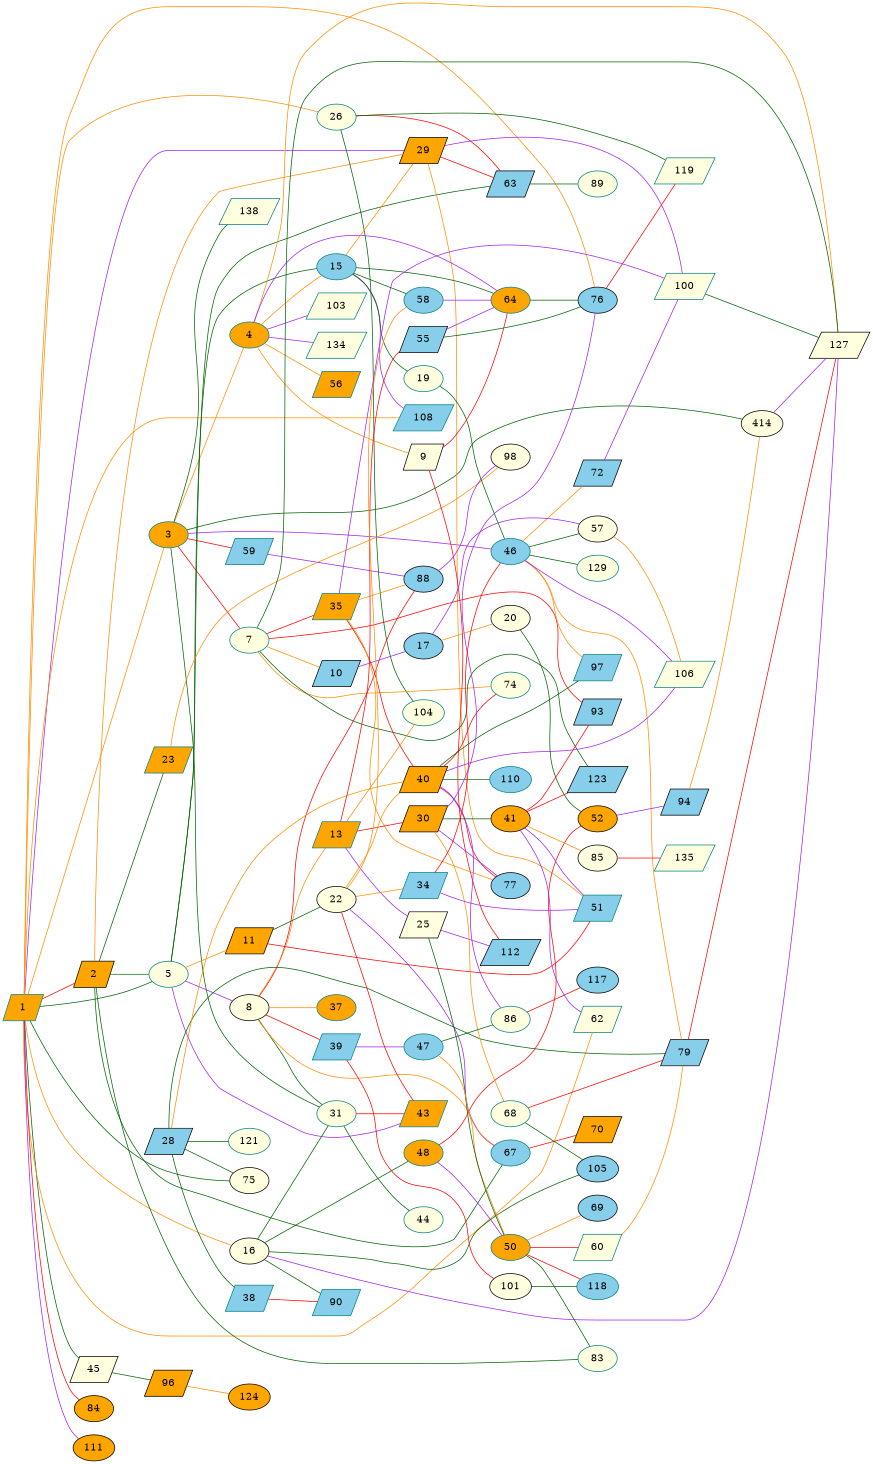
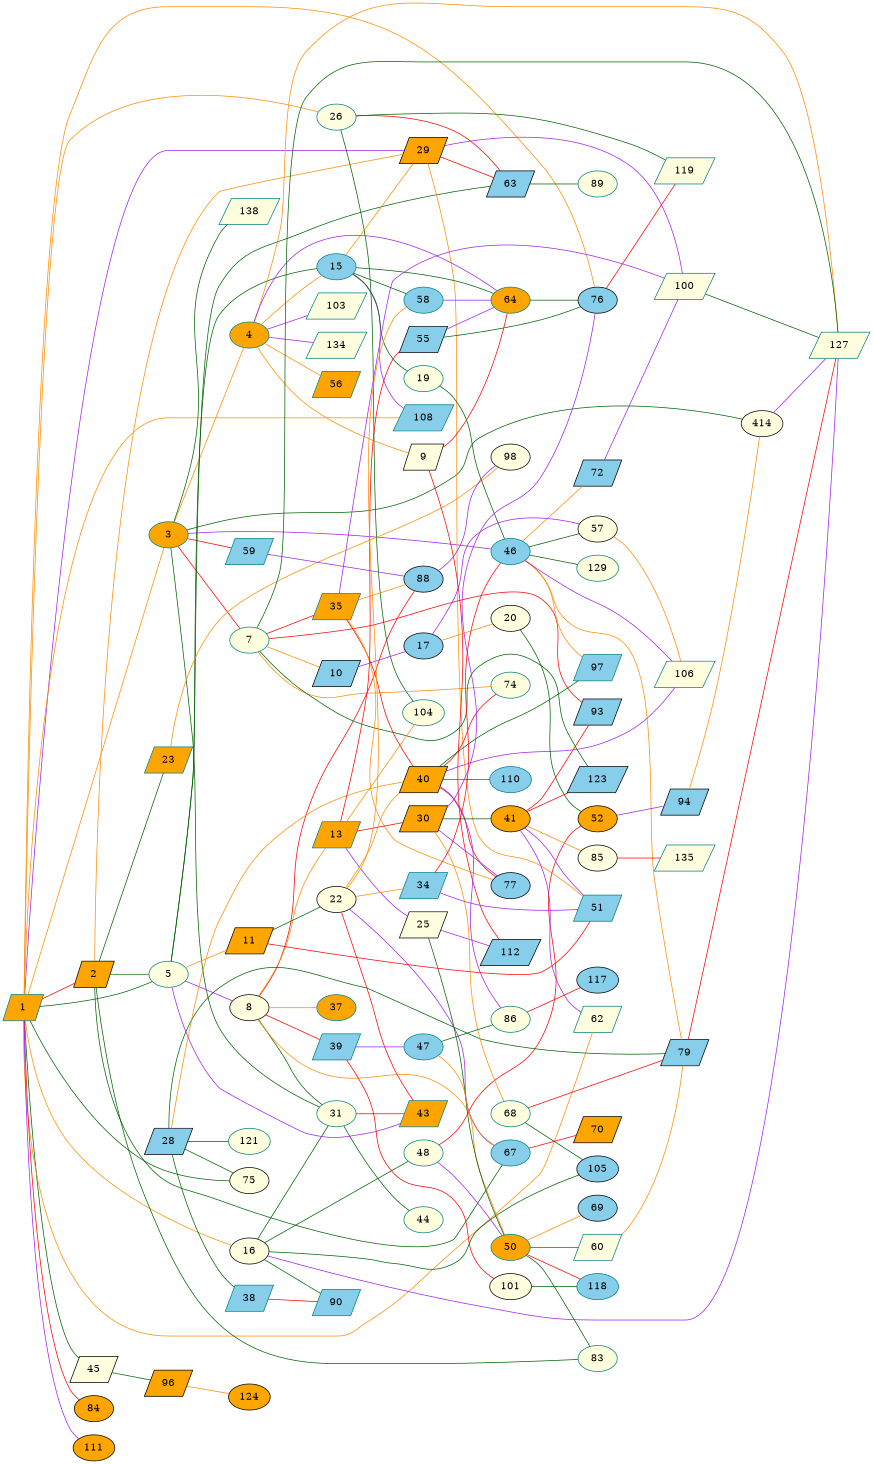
node "127": color black -> teal
node "48": fillcolor orange -> lightyellow
